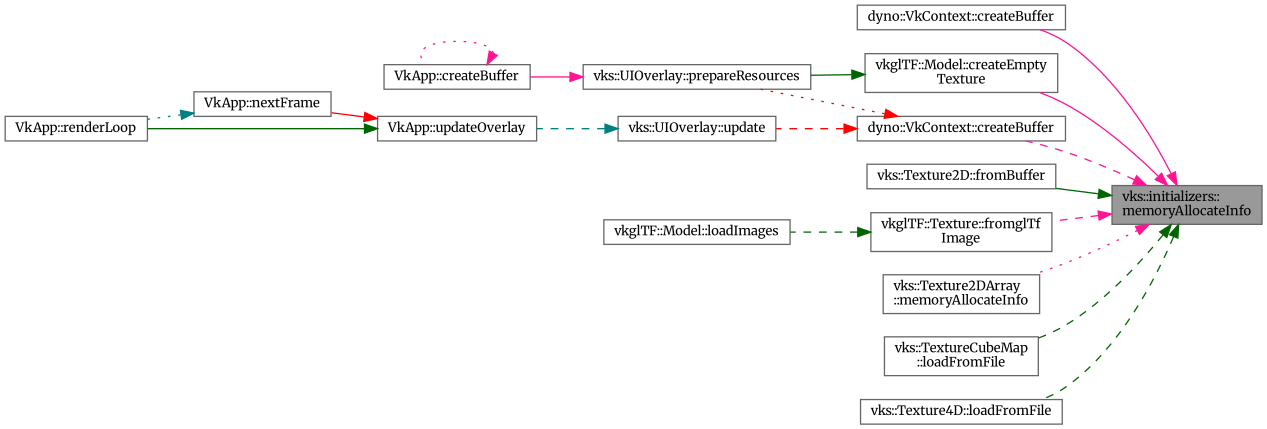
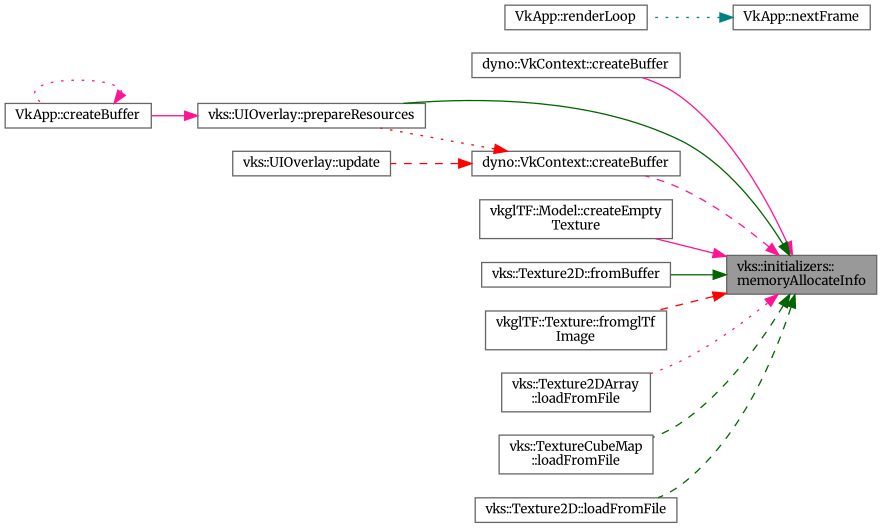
edge "vks::UIOverlay::prepareResources" -> "vkglTF::Model::createEmpty Texture": now "vks::UIOverlay::prepareResources" -> "vks::initializers:: memoryAllocateInfo"
node "VkApp::updateOverlay": removed
edge "vkglTF::Texture::fromglTf Image" -> "vks::initializers:: memoryAllocateInfo": color deeppink -> red
node "vkglTF::Model::loadImages": removed
node "vks::Texture2DArray ::memoryAllocateInfo": label "vks::Texture2DArray ::memoryAllocateInfo" -> "vks::Texture2DArray ::loadFromFile"
node "vks::Texture4D::loadFromFile": label "vks::Texture4D::loadFromFile" -> "vks::Texture2D::loadFromFile"
